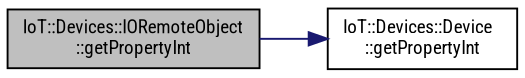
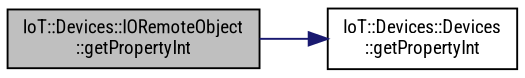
node "IoT::Devices::Device ::getPropertyInt": label "IoT::Devices::Device ::getPropertyInt" -> "IoT::Devices::Devices ::getPropertyInt"
